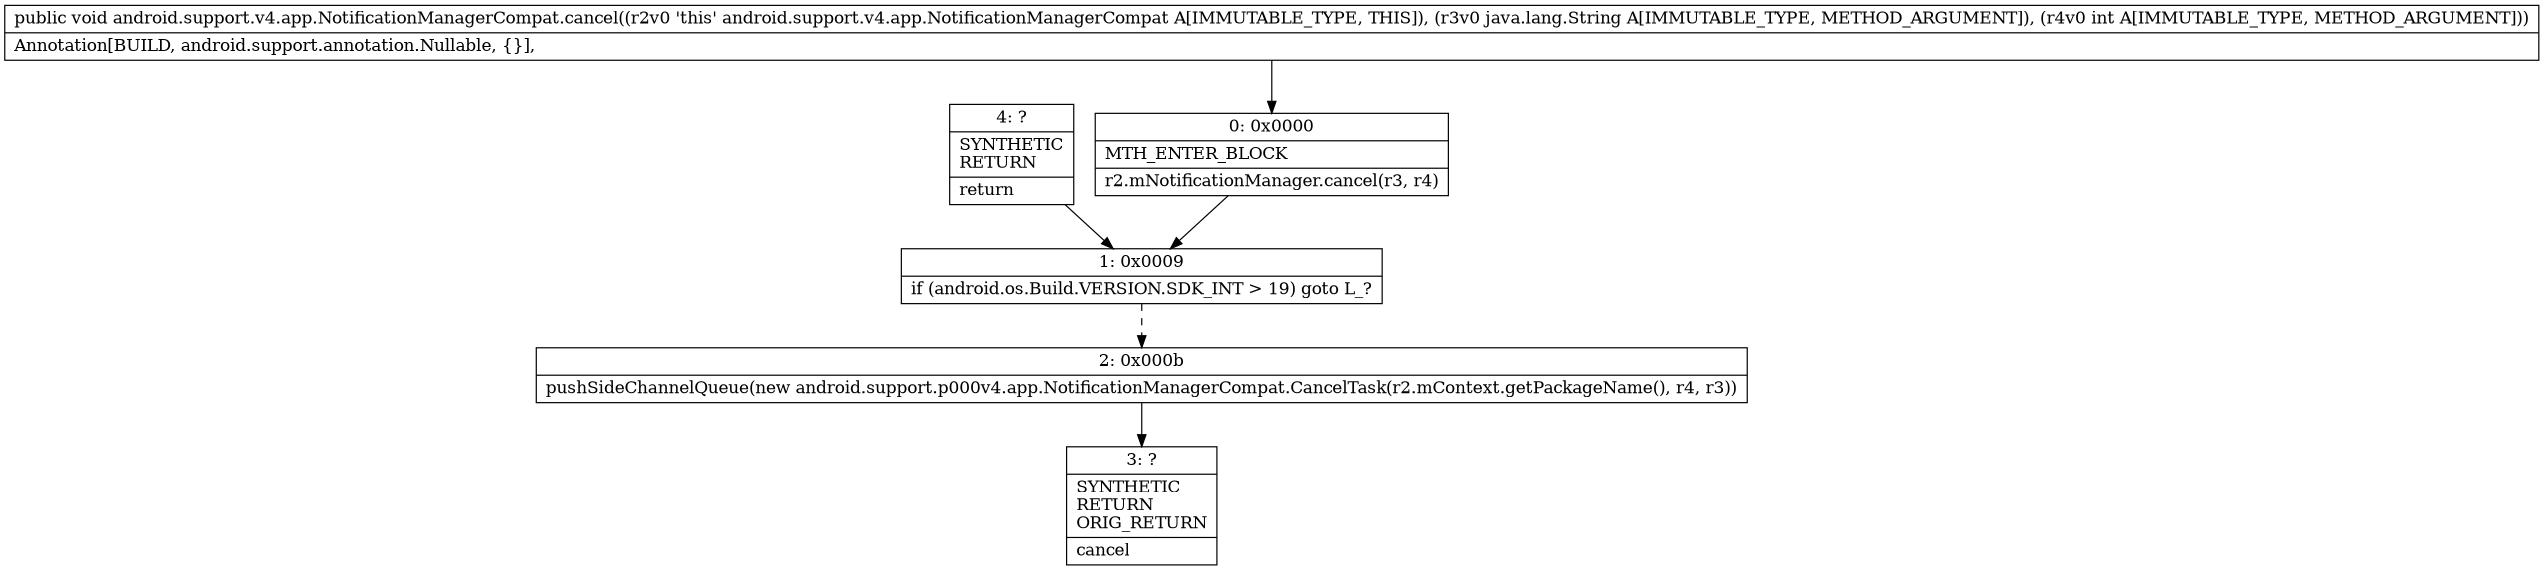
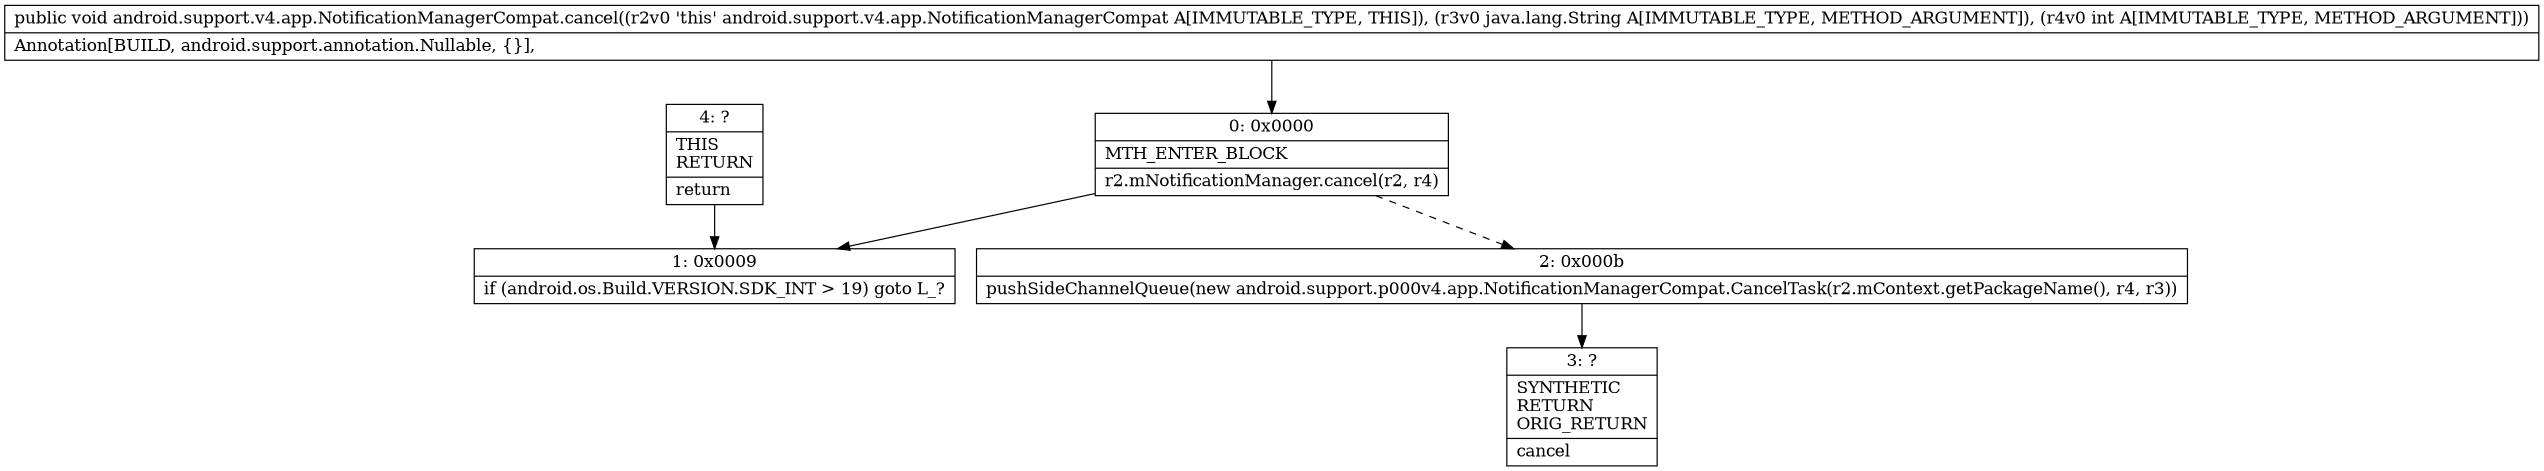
node "4: ?": text "SYNTHETIC" -> "THIS"
node "0: 0x0000": text "r2.mNotificationManager.cancel(r3, r4)" -> "r2.mNotificationManager.cancel(r2, r4)"
edge "1: 0x0009" -> "2: 0x000b": now "0: 0x0000" -> "2: 0x000b"
